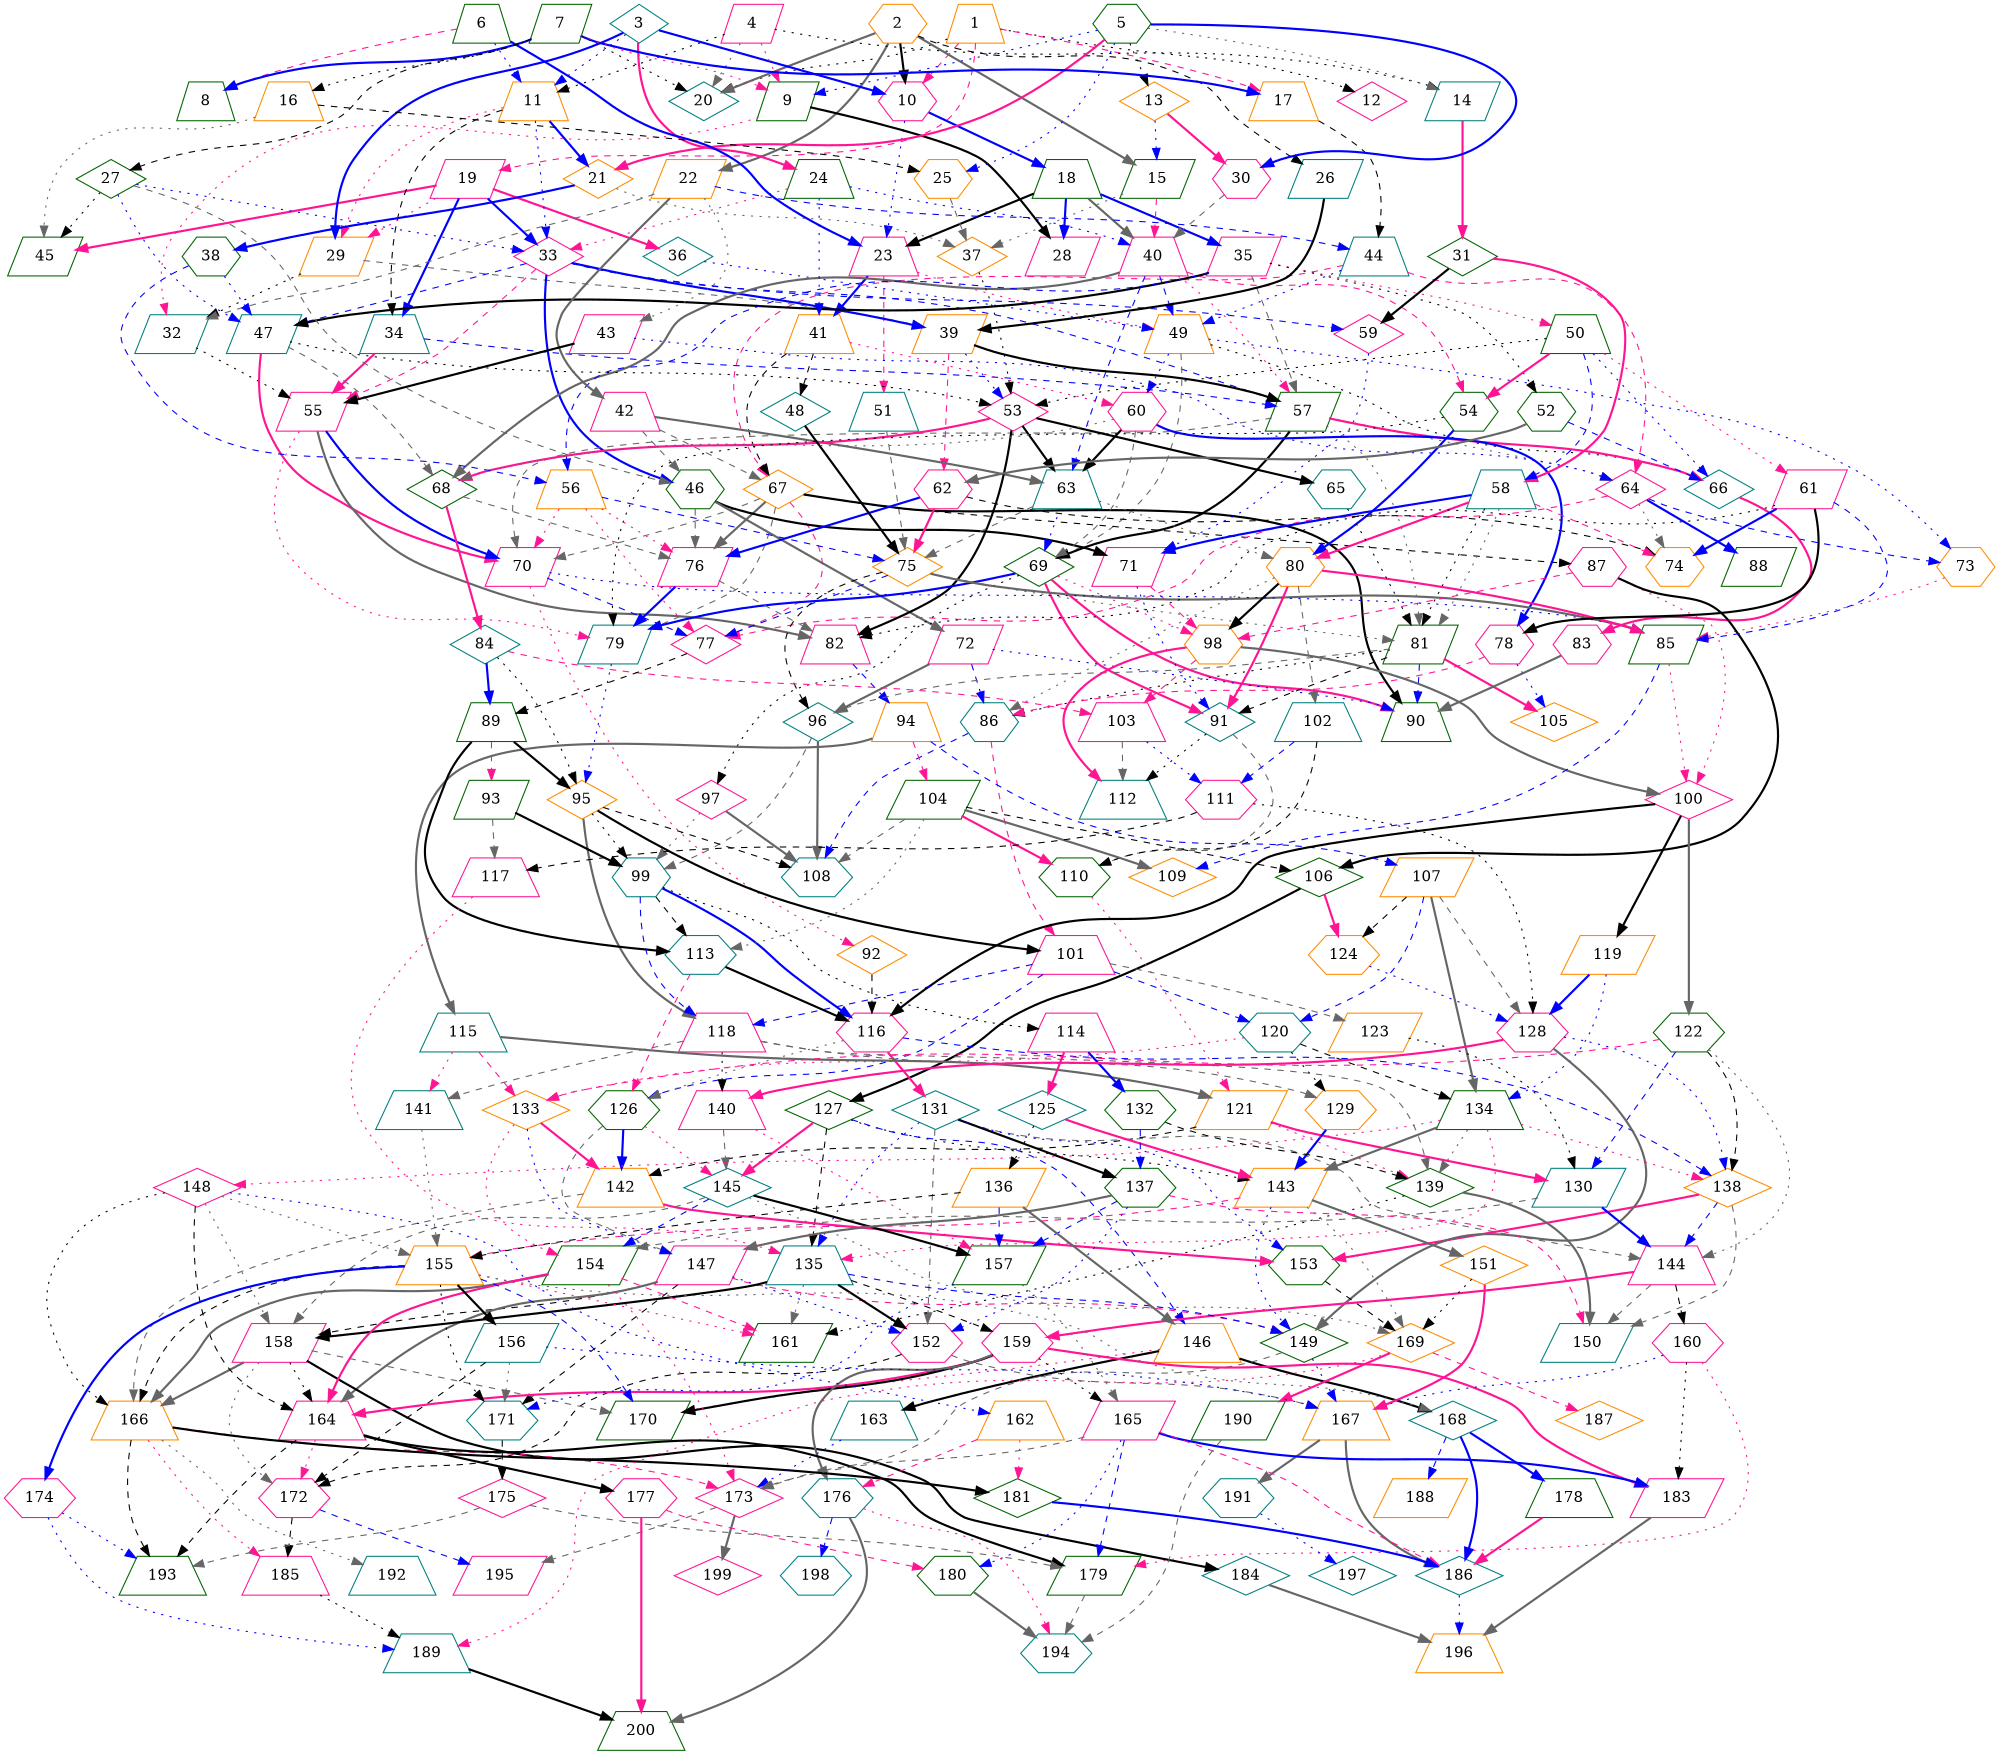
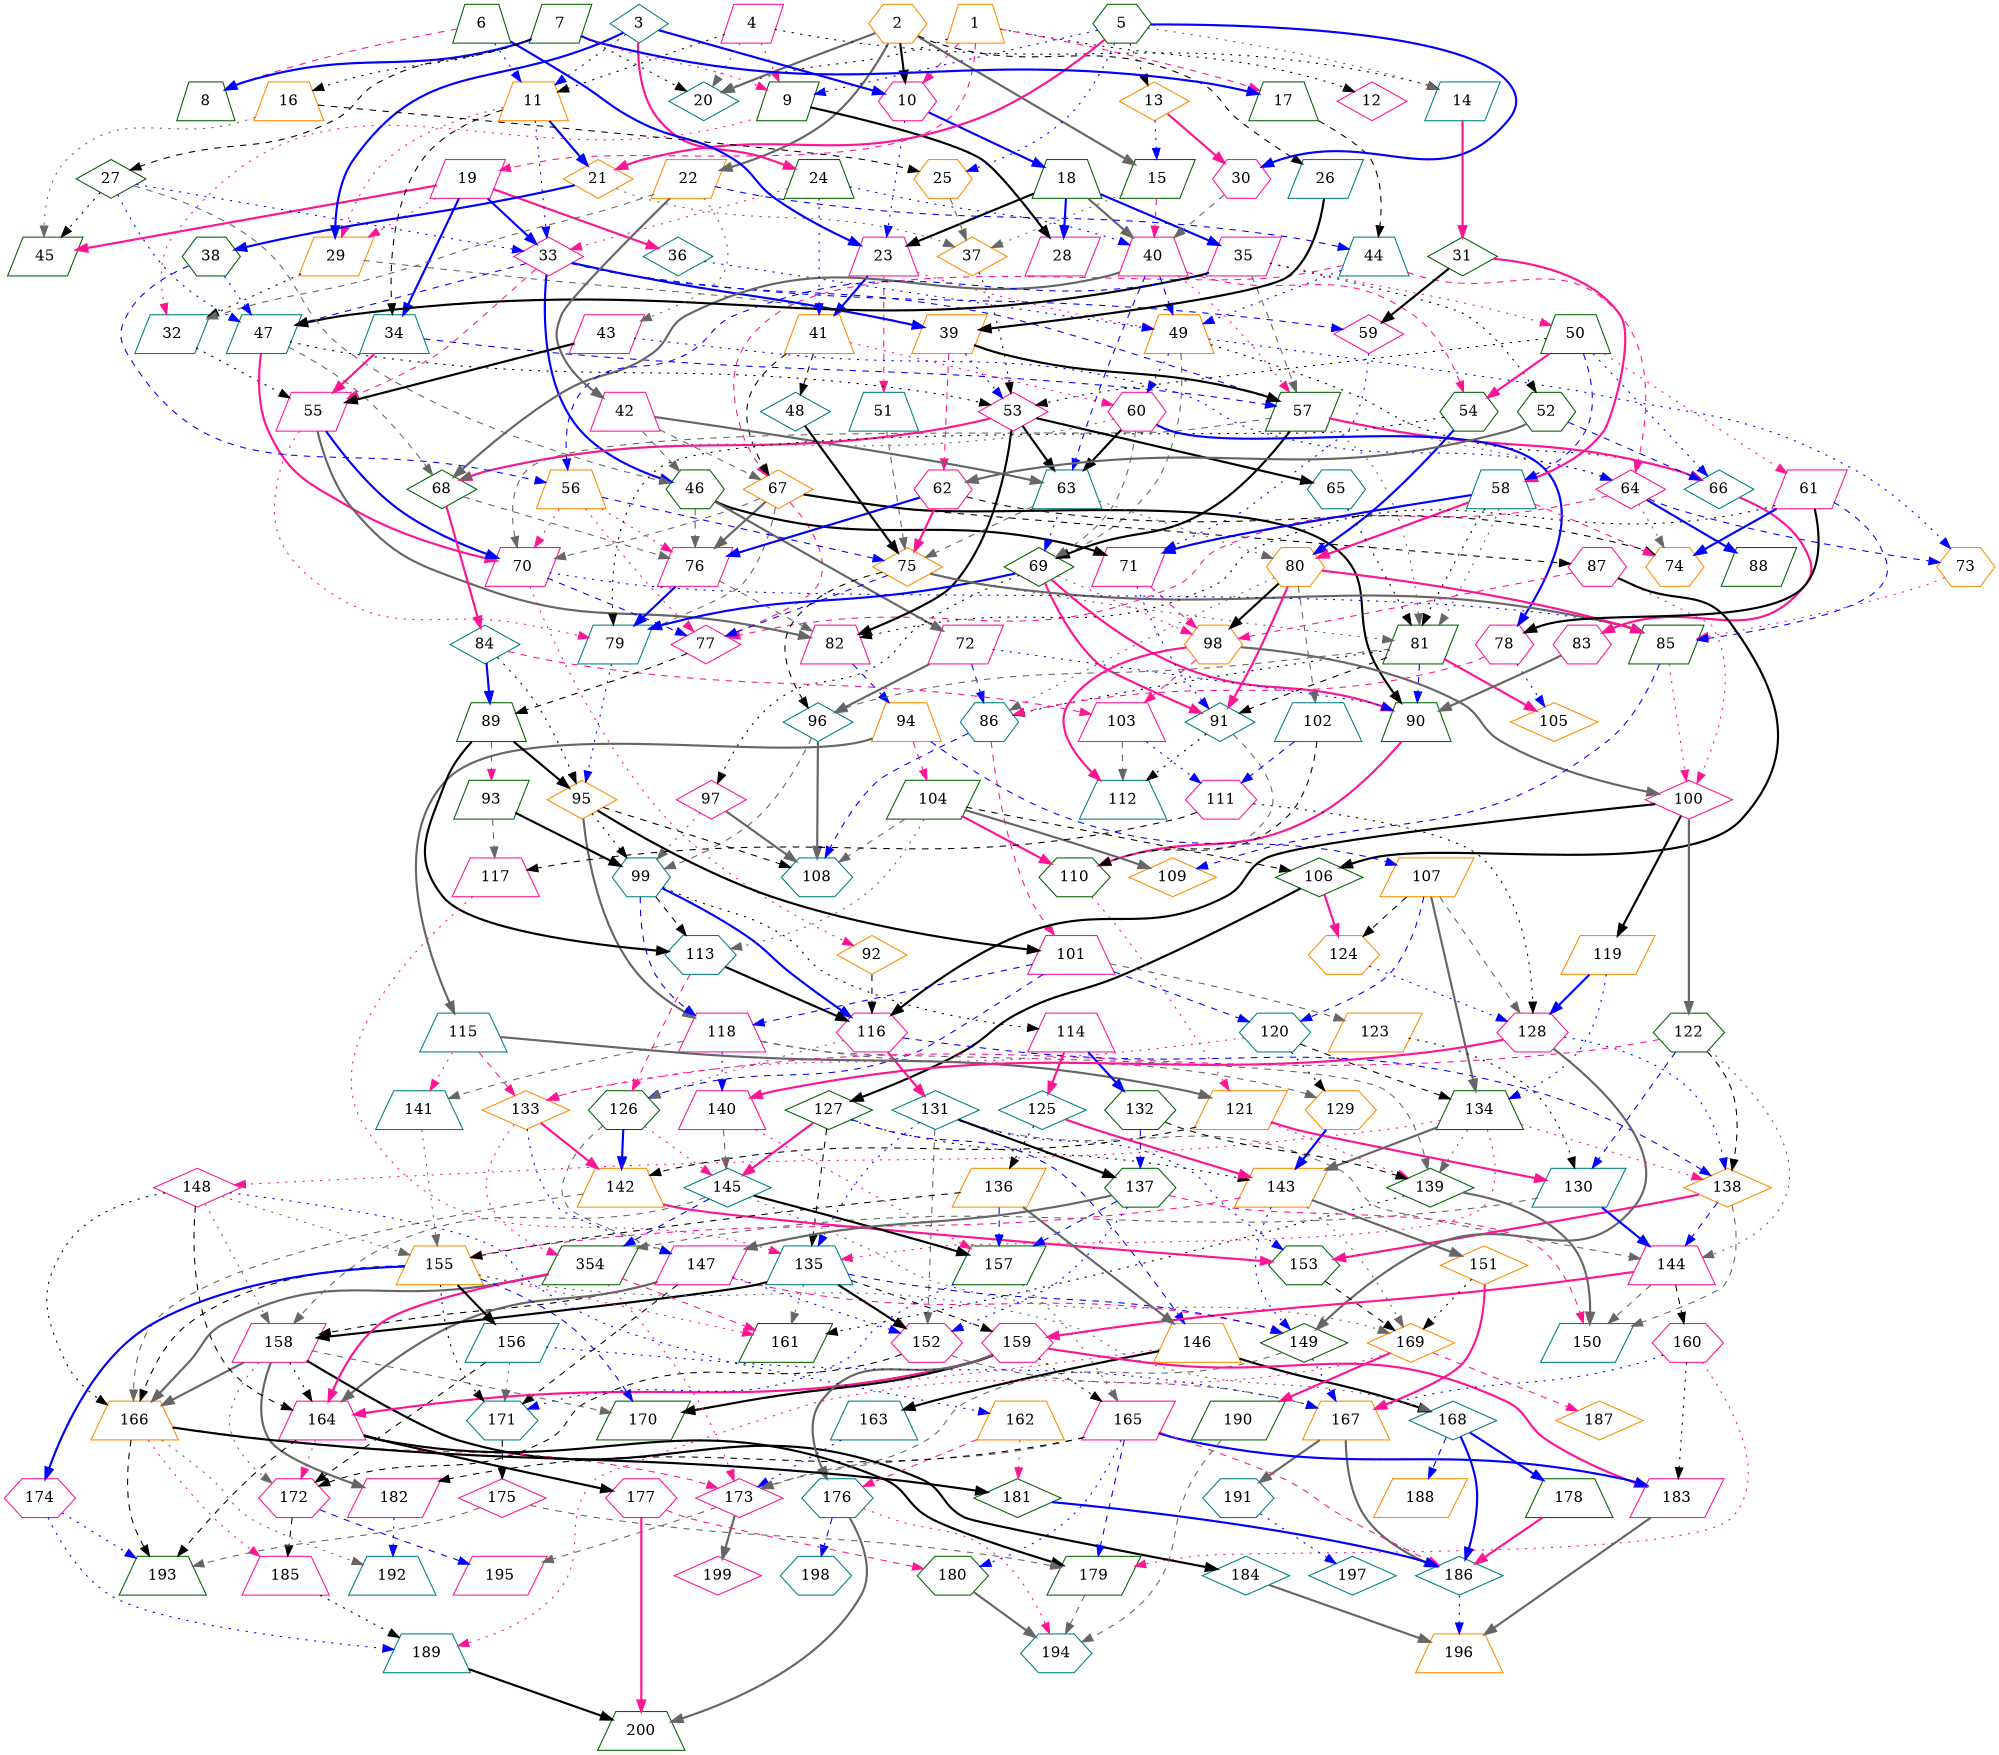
node "17": color darkorange -> darkgreen
edge "90" -> "110": added
edge "118" -> "140": color black -> blue
node "154": label "154" -> "354"
node "182": added
